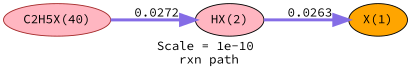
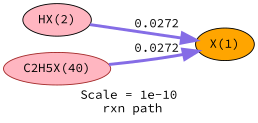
edge "HX(2)" -> "X(1)": label " 0.0263" -> " 0.0272"
edge "C2H5X(40)" -> "HX(2)": now "C2H5X(40)" -> "X(1)"
